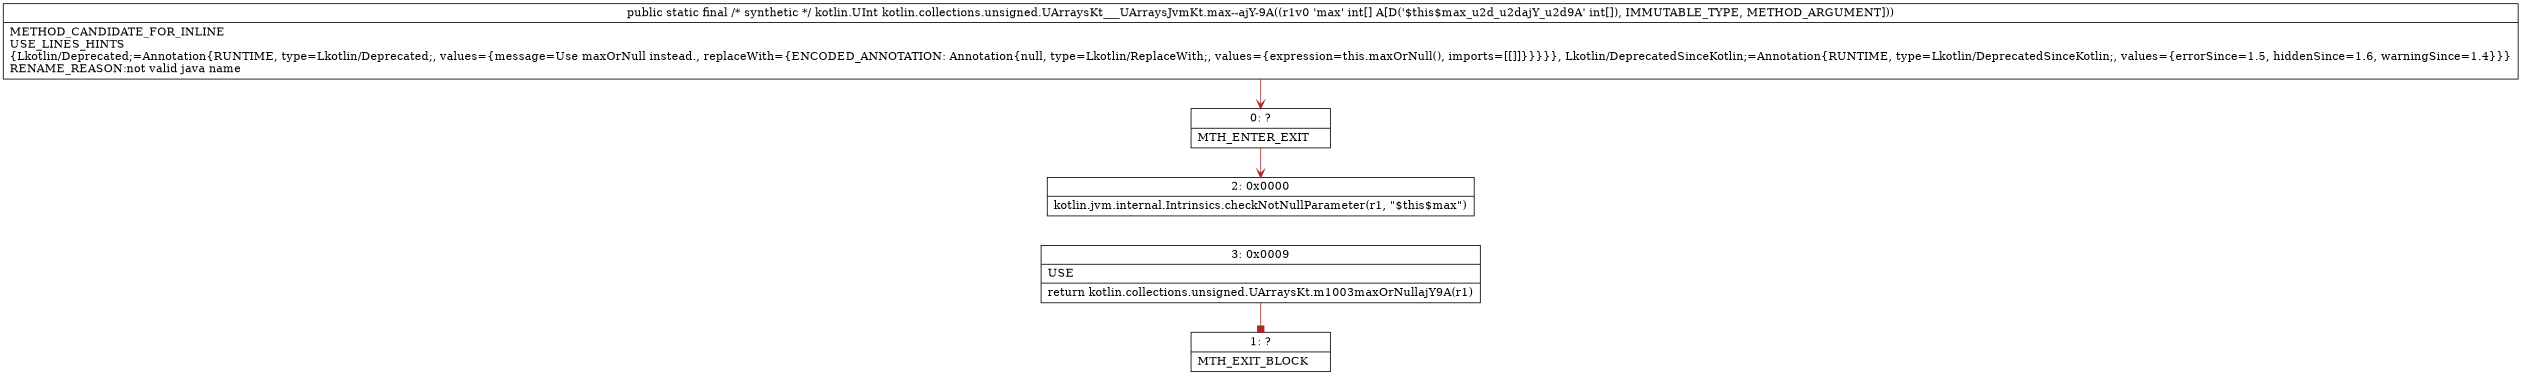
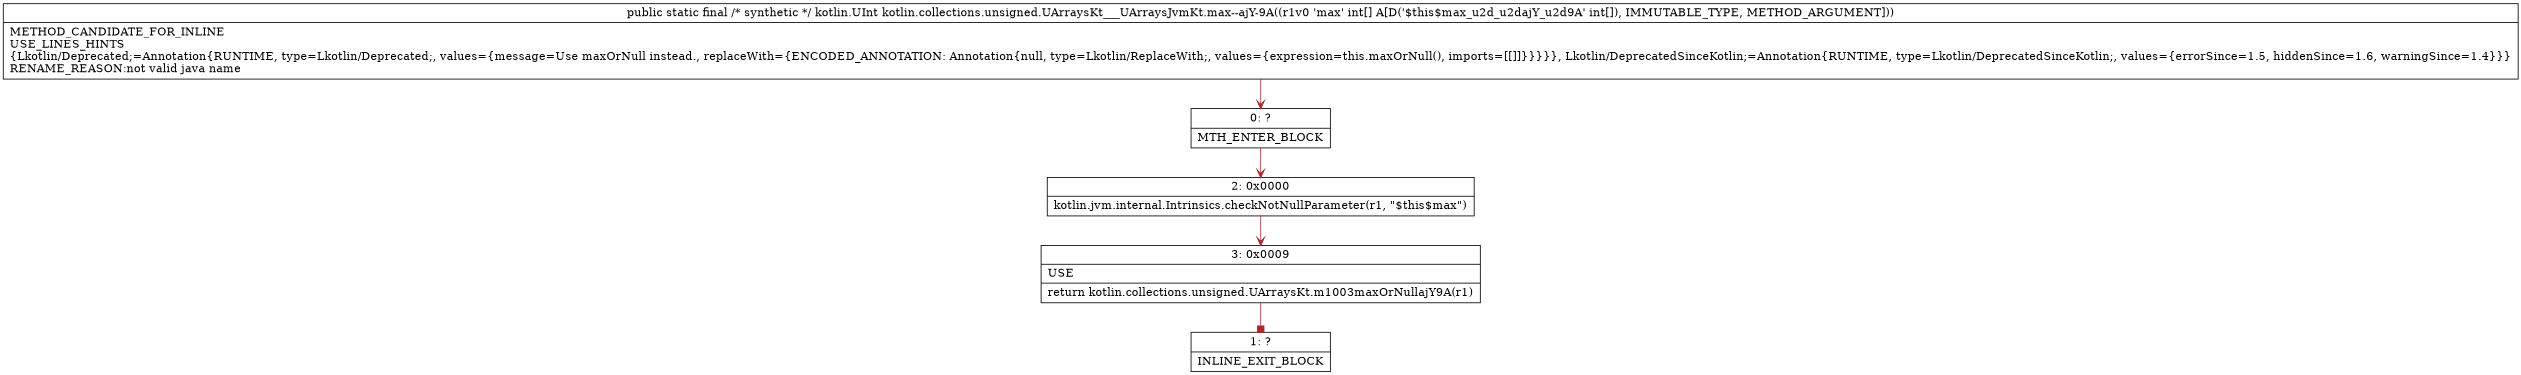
node "0: ?": text "MTH_ENTER_EXIT" -> "MTH_ENTER_BLOCK"
edge "2: 0x0000" -> "3: 0x0009": added
node "1: ?": text "MTH_EXIT_BLOCK" -> "INLINE_EXIT_BLOCK"
